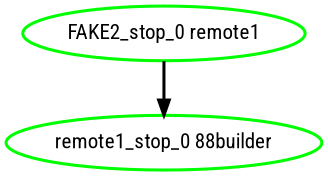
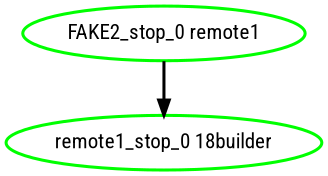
node "remote1_stop_0 88builder": label "remote1_stop_0 88builder" -> "remote1_stop_0 18builder"
